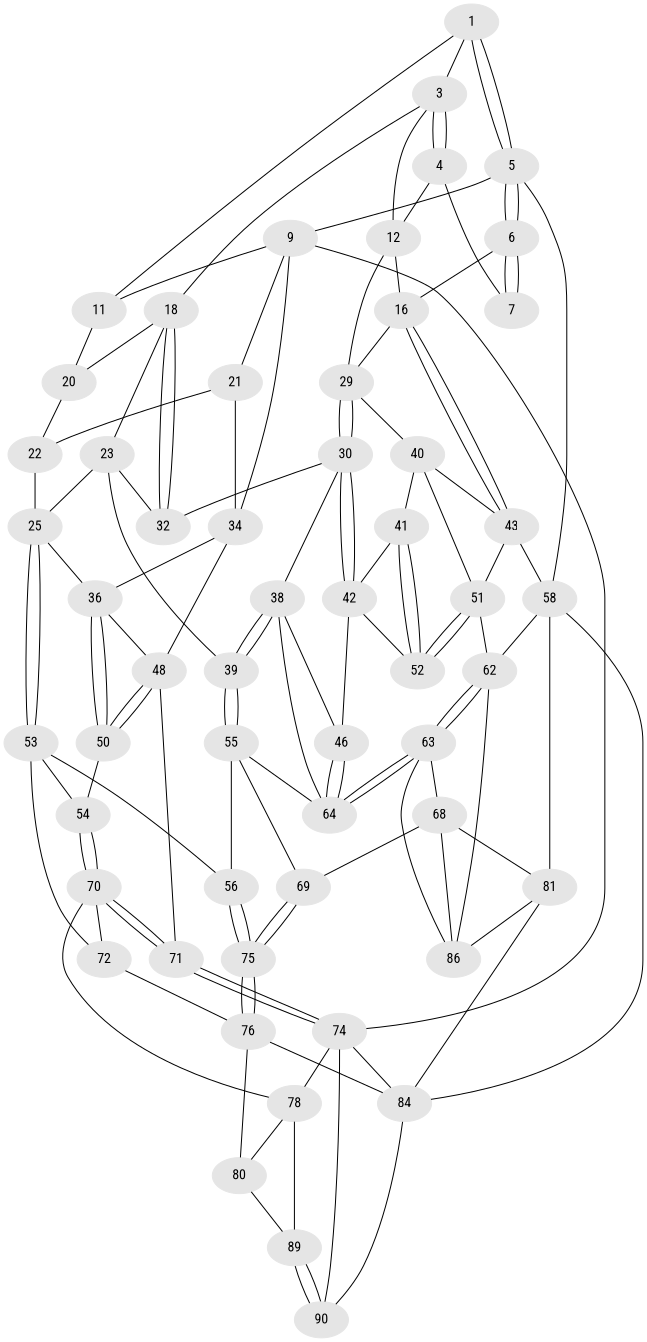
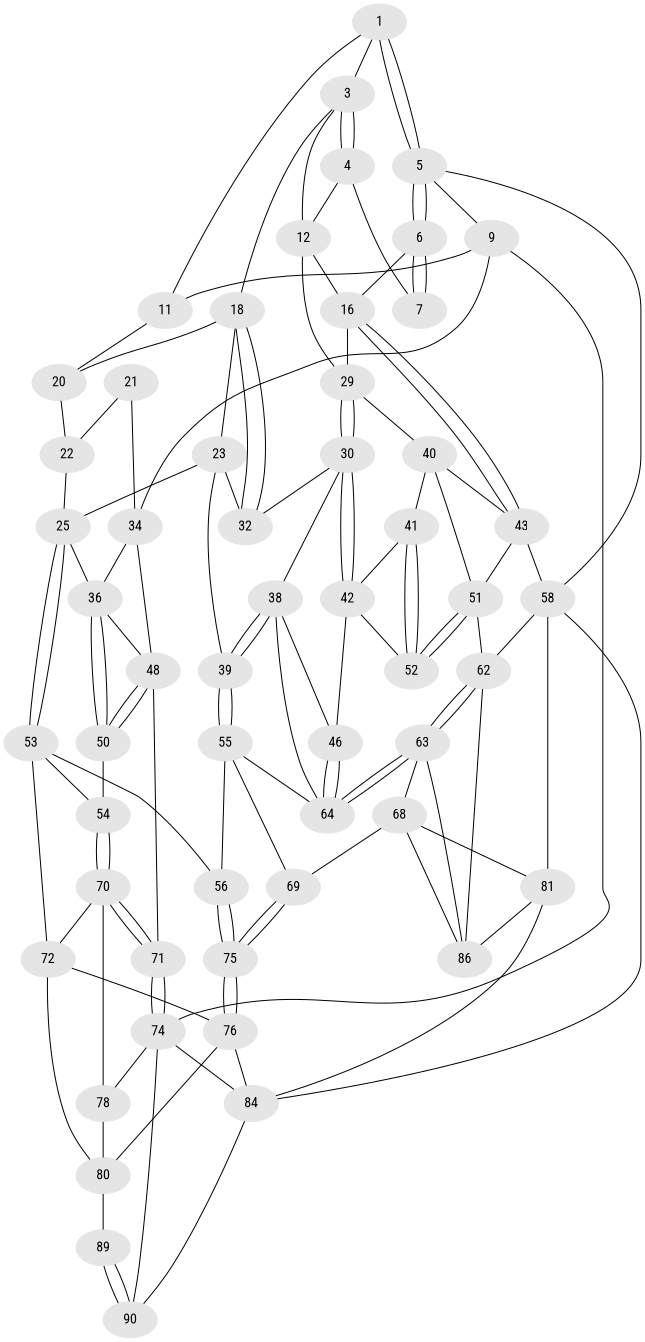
edge "9" -- "21": removed
edge "72" -- "80": added
edge "78" -- "89": removed
